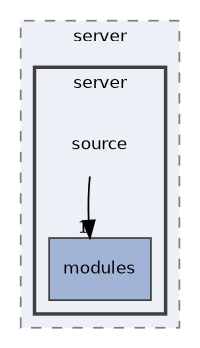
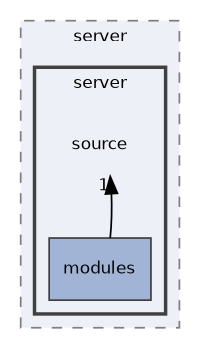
edge "source" -> "modules": reversed
